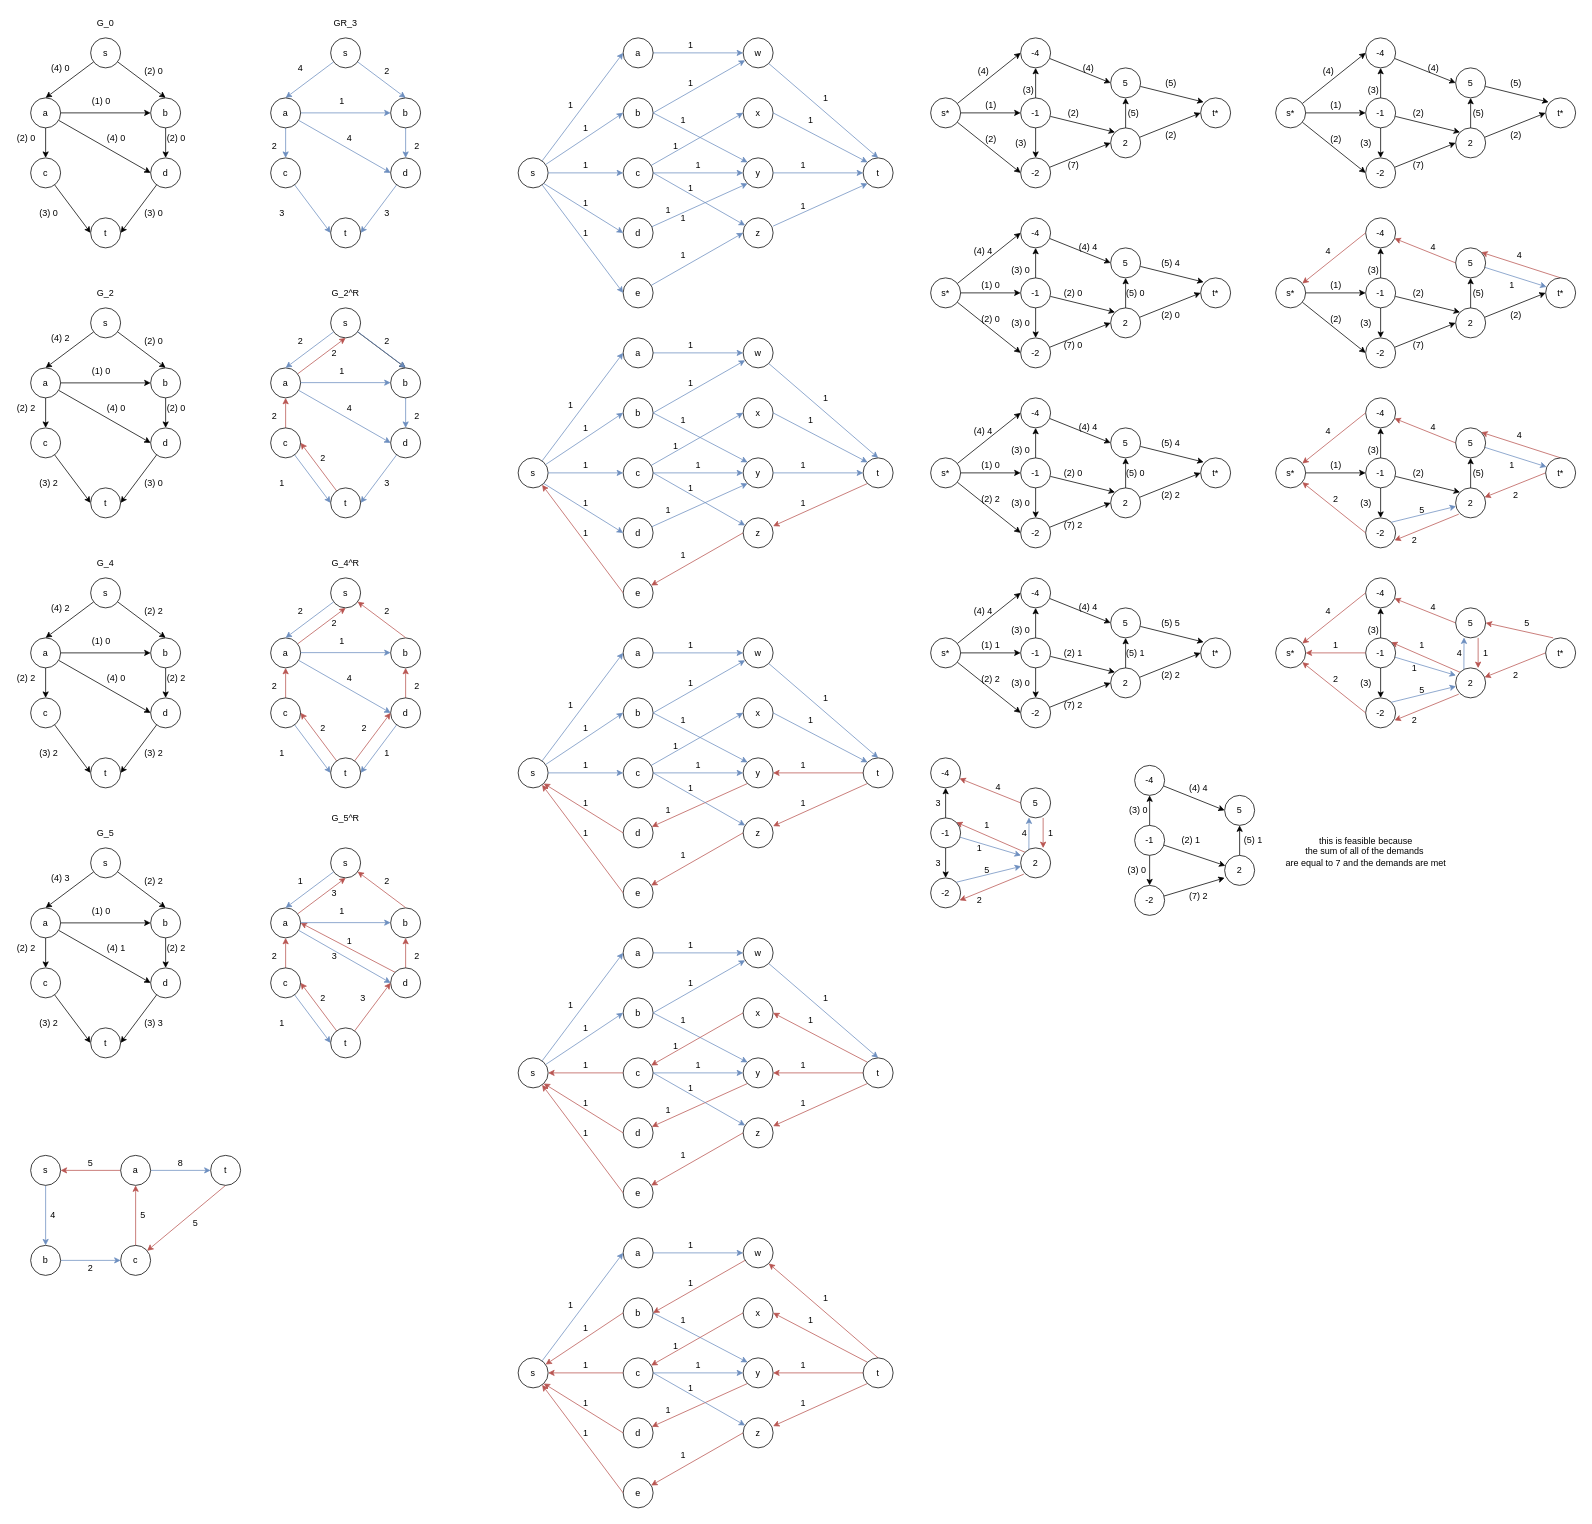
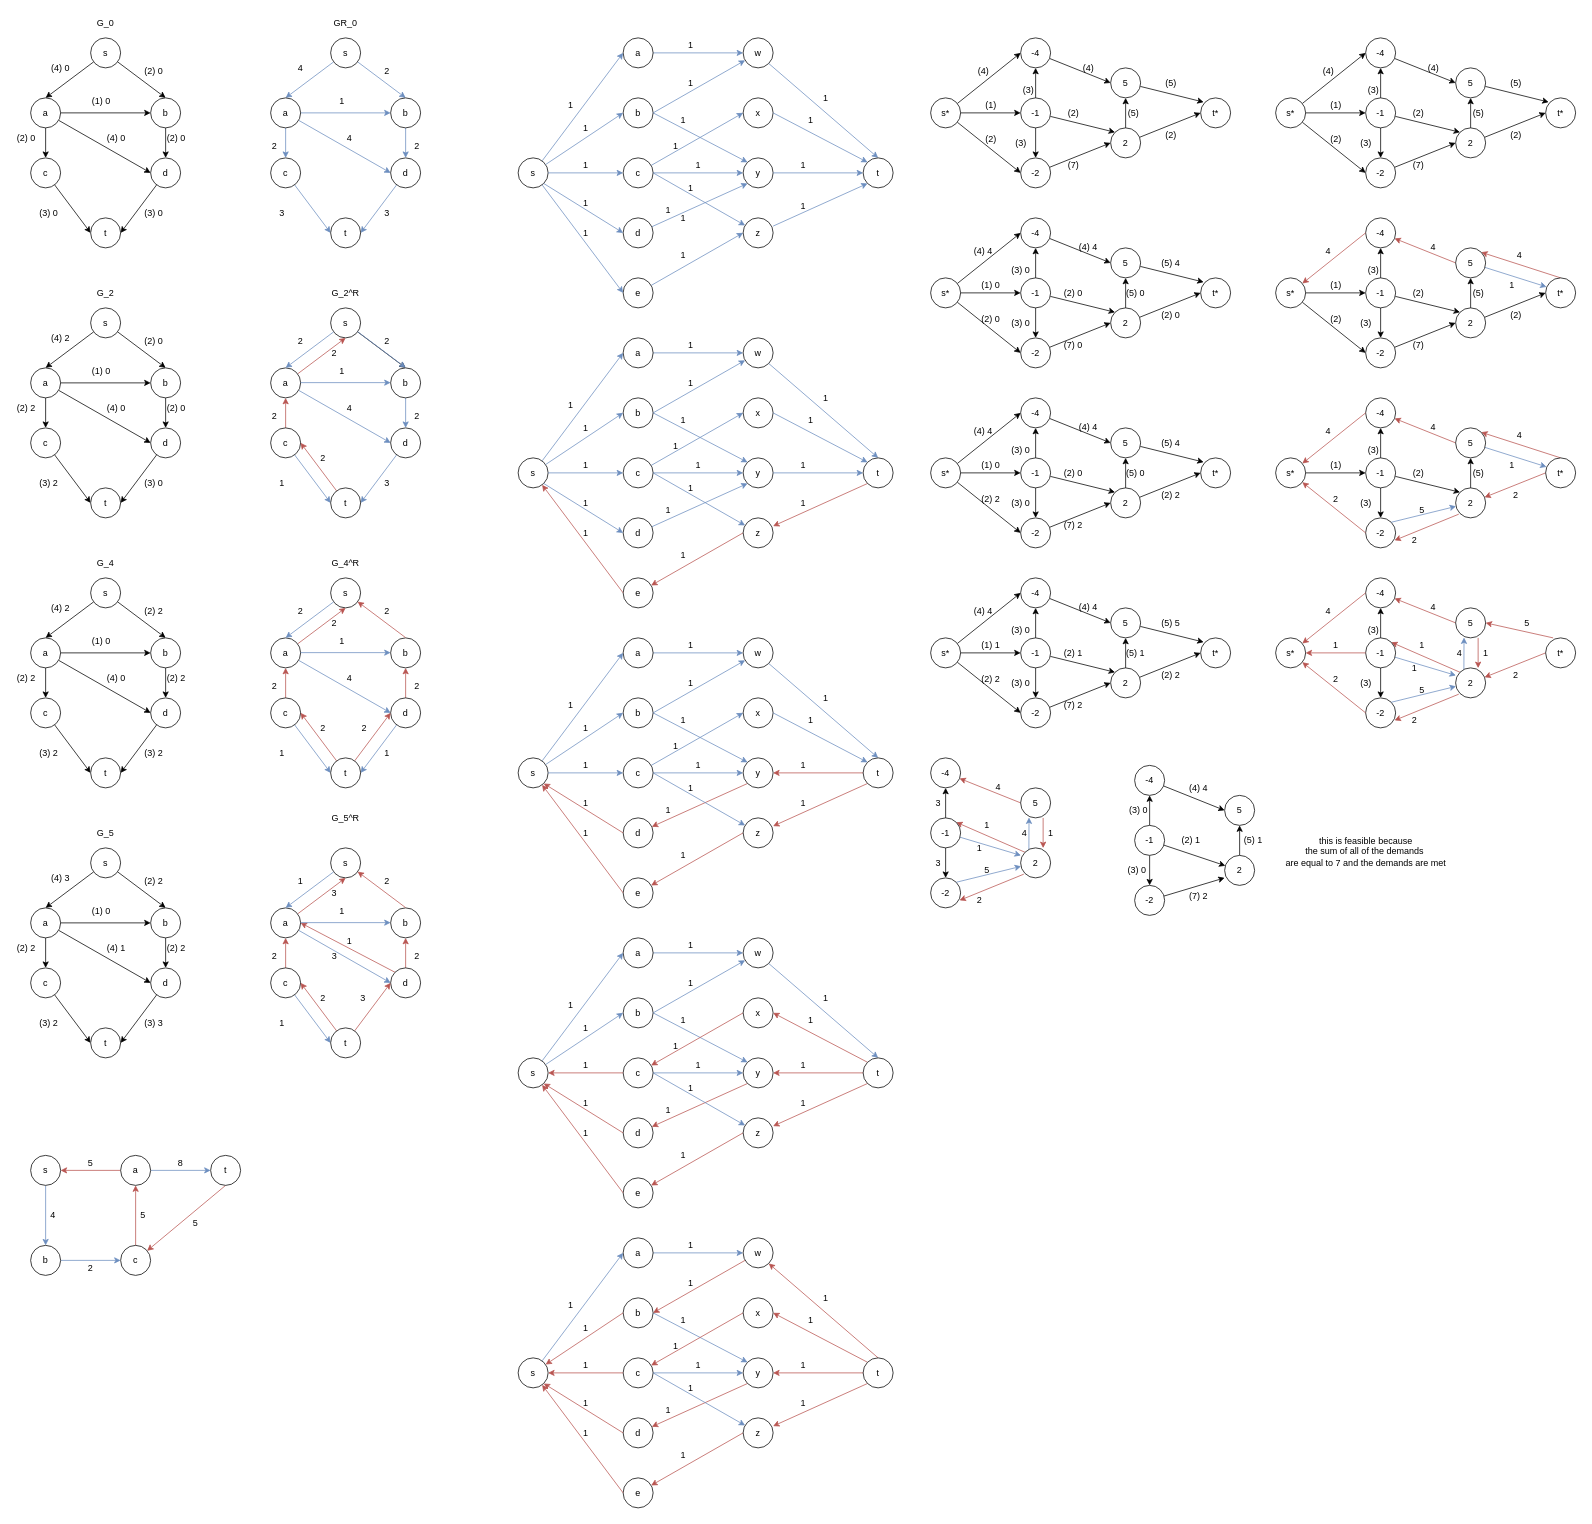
node "GR_3": label "GR_3" -> "GR_0"
